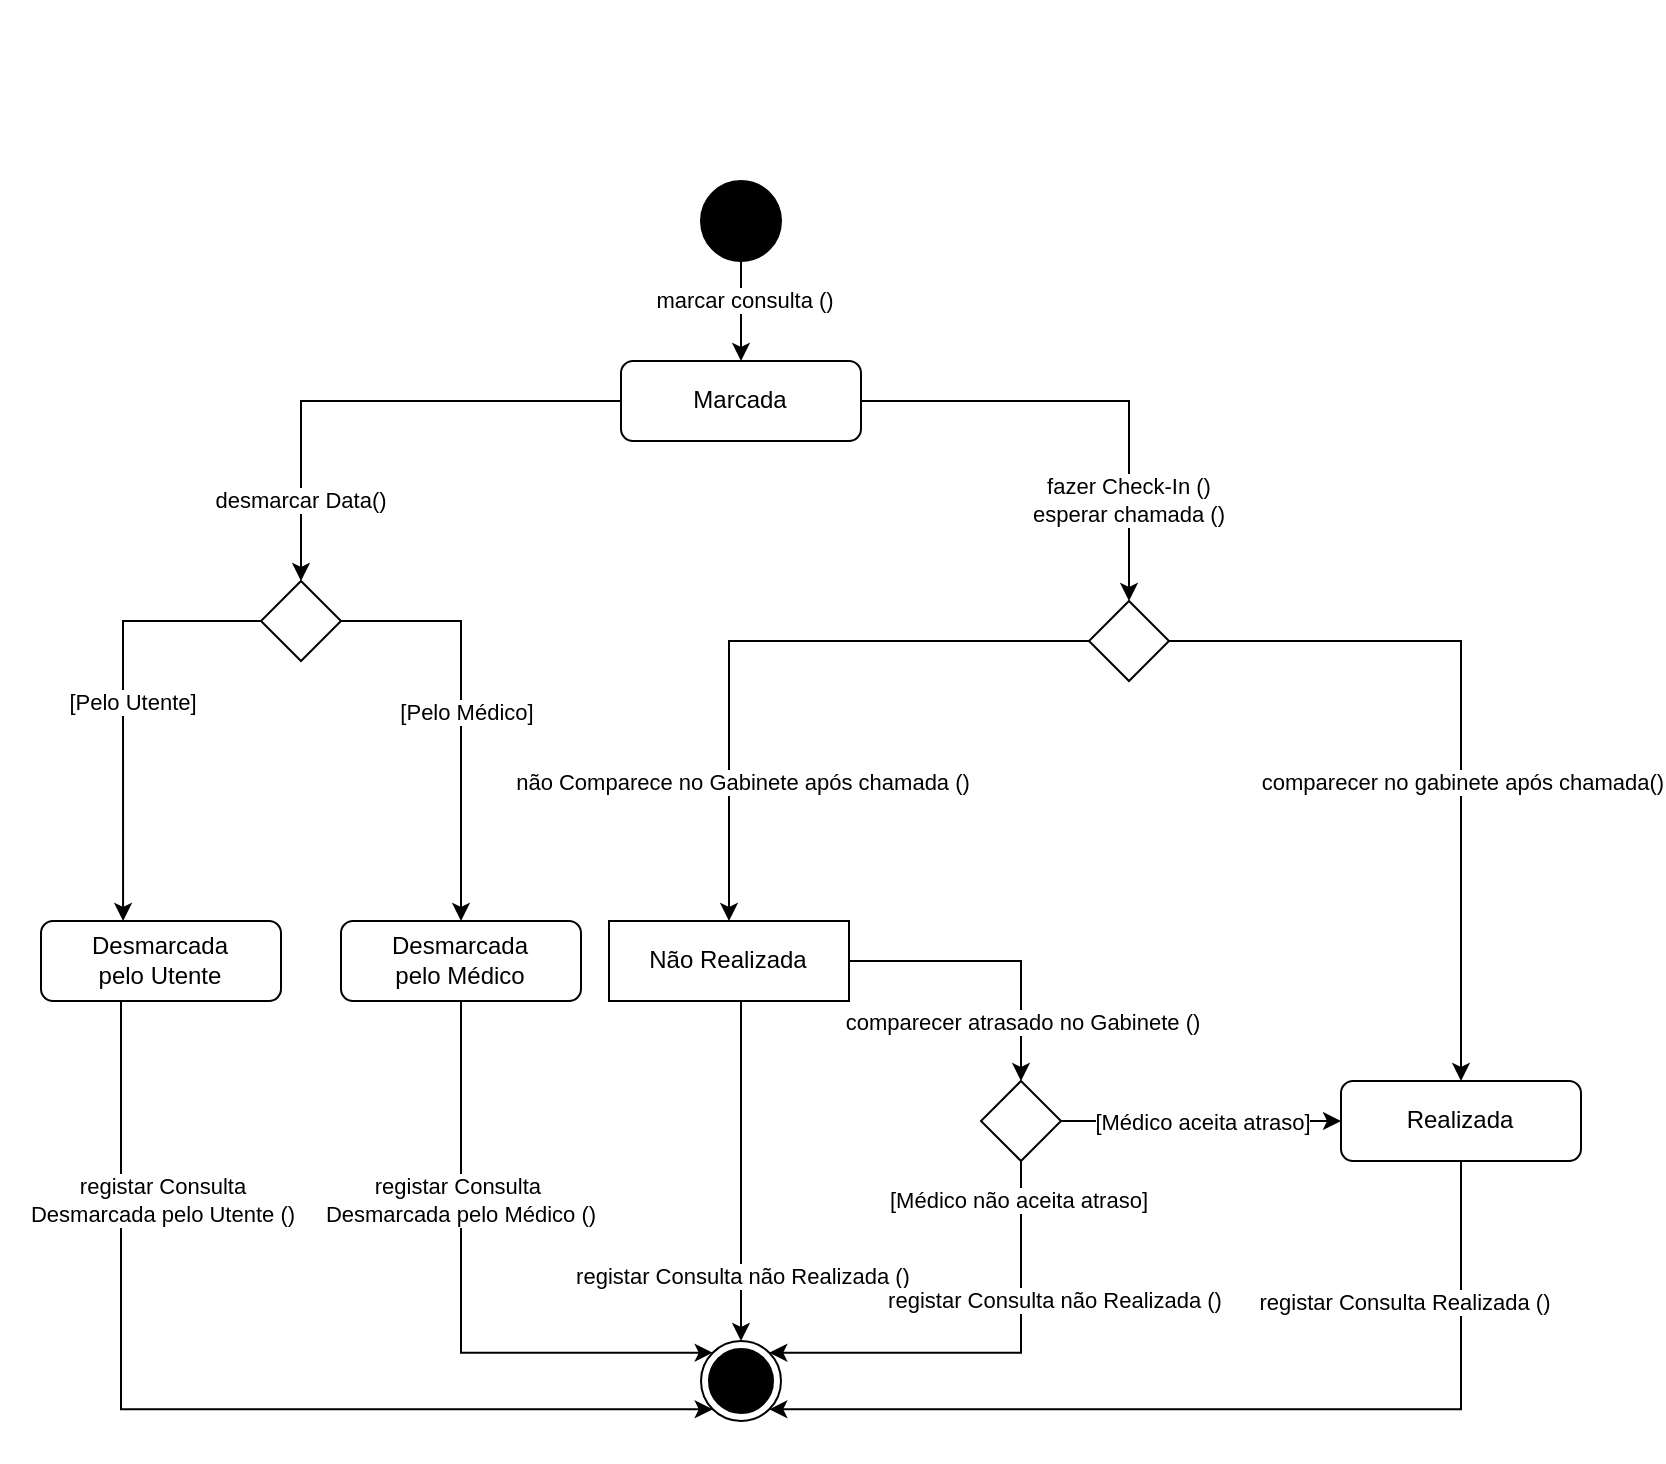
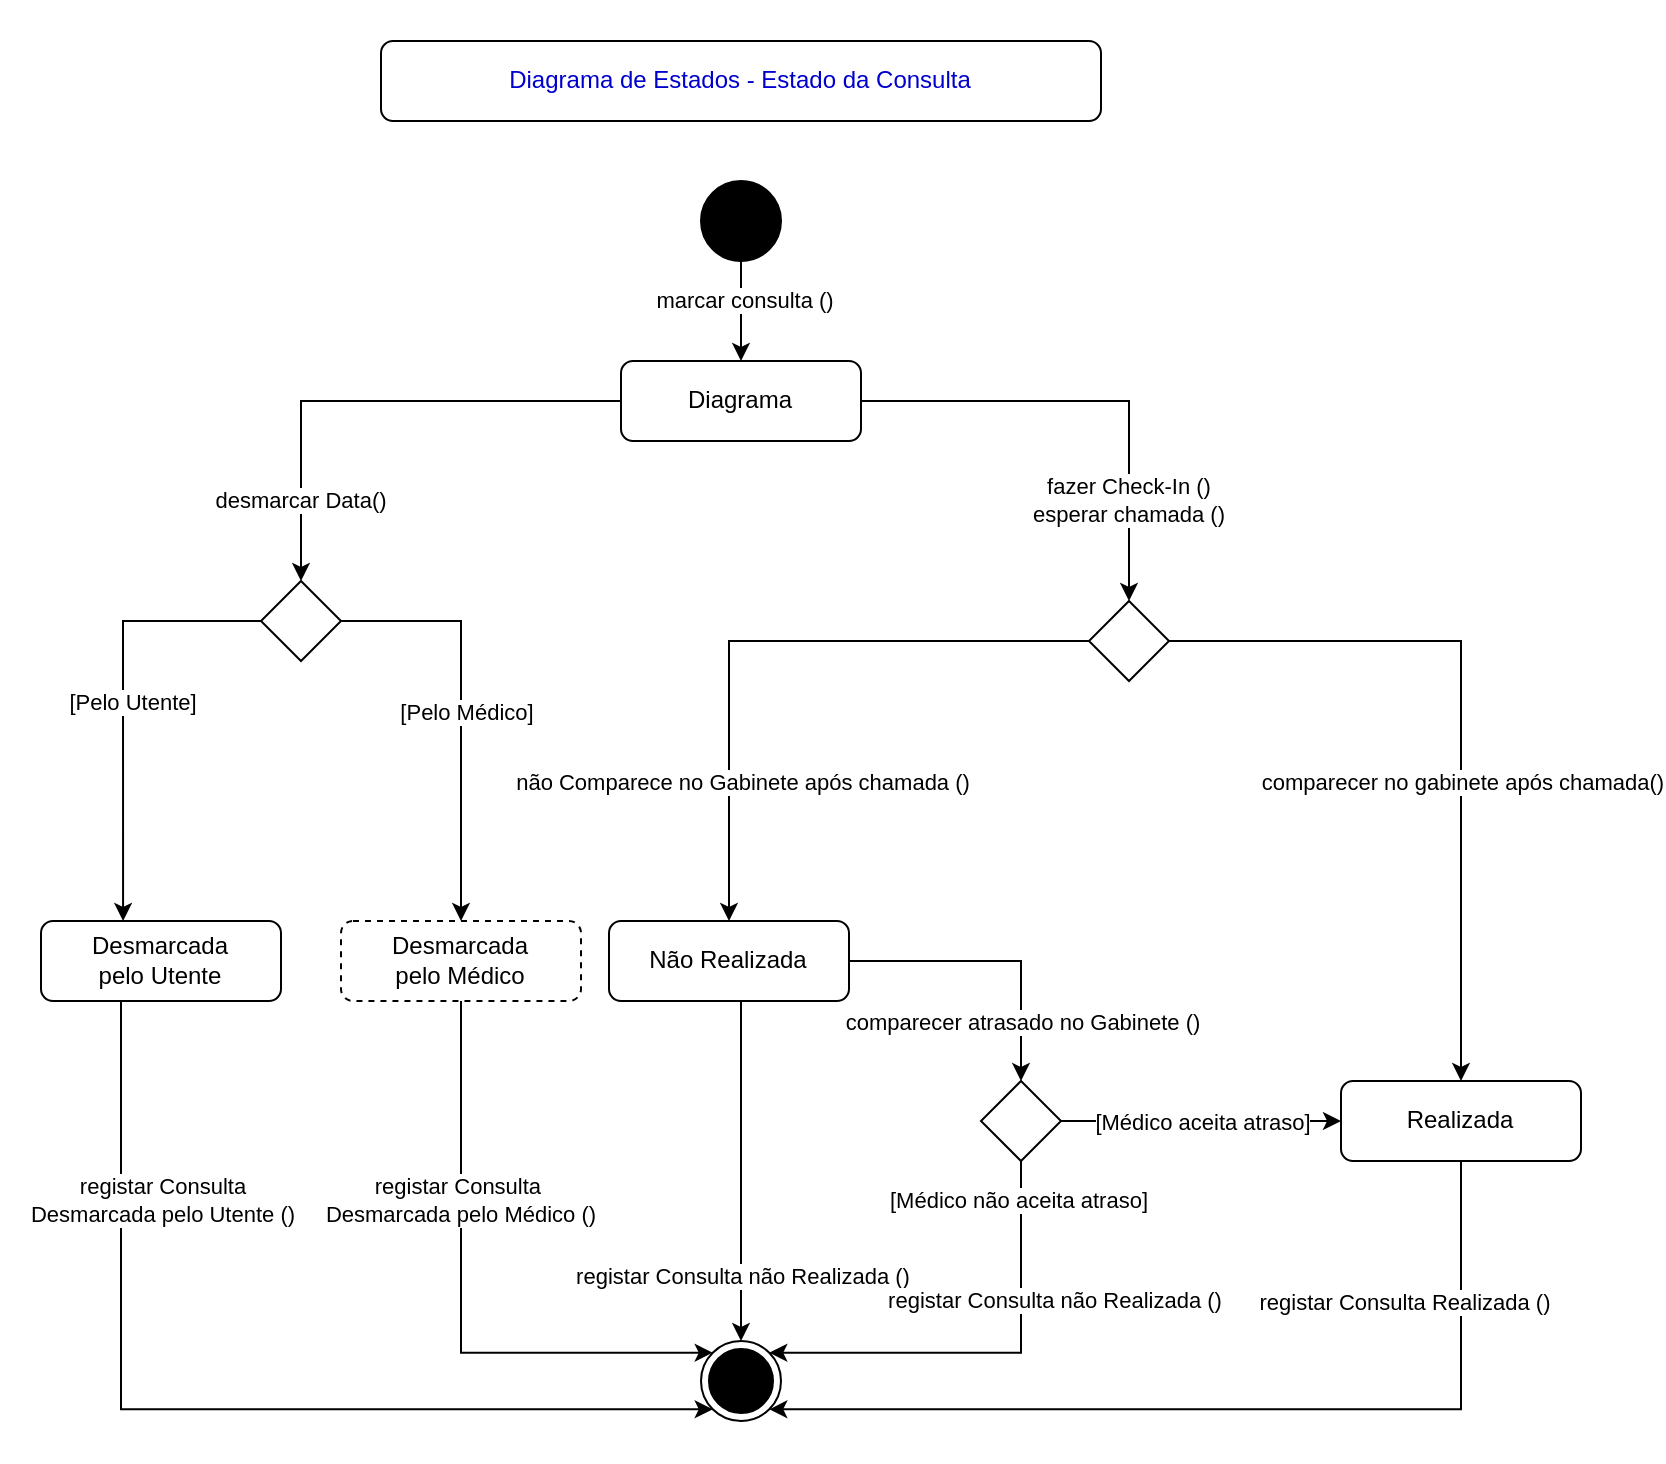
node "Diagrama de Estados - Estado da Consulta": added
node "Marcada": label "Marcada" -> "Diagrama"
node "Desmarcada pelo Médico": style solid -> dashed
node "Não Realizada": shape rectangle -> rounded rectangle
